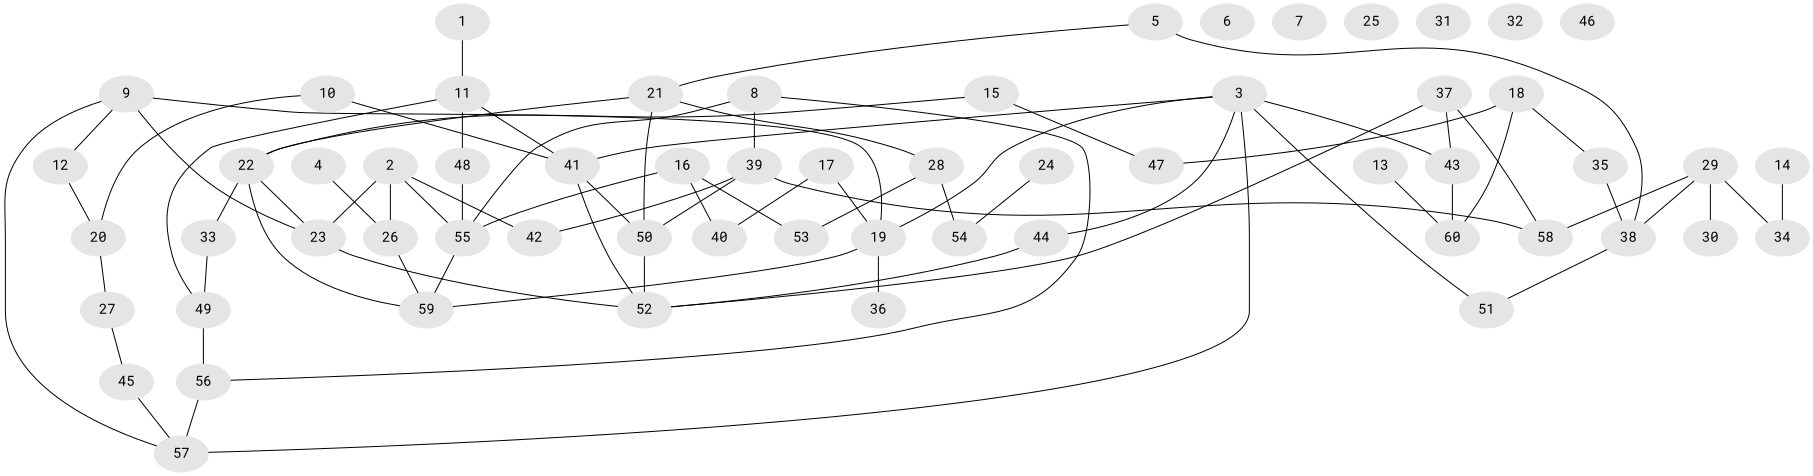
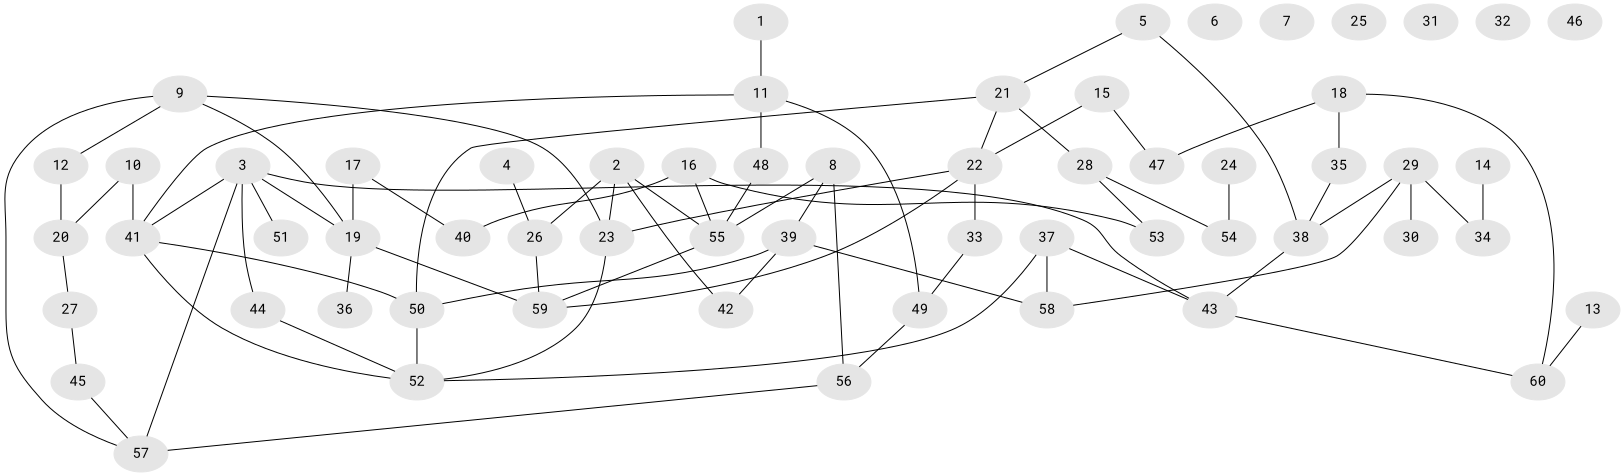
edge "38" -- "51": now "38" -- "43"
